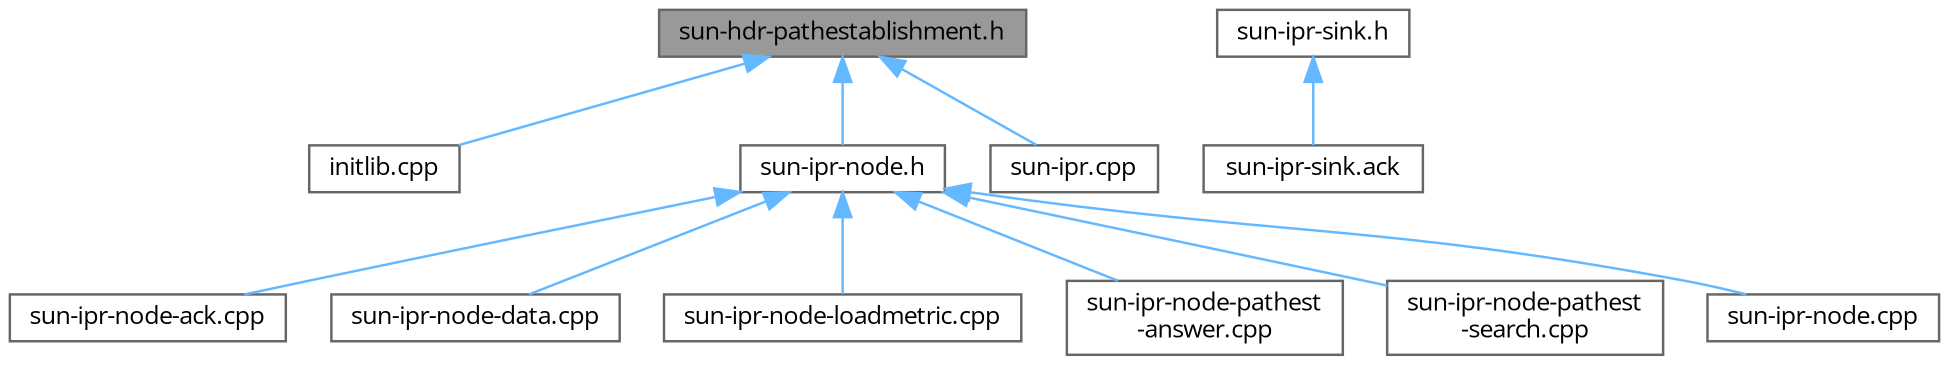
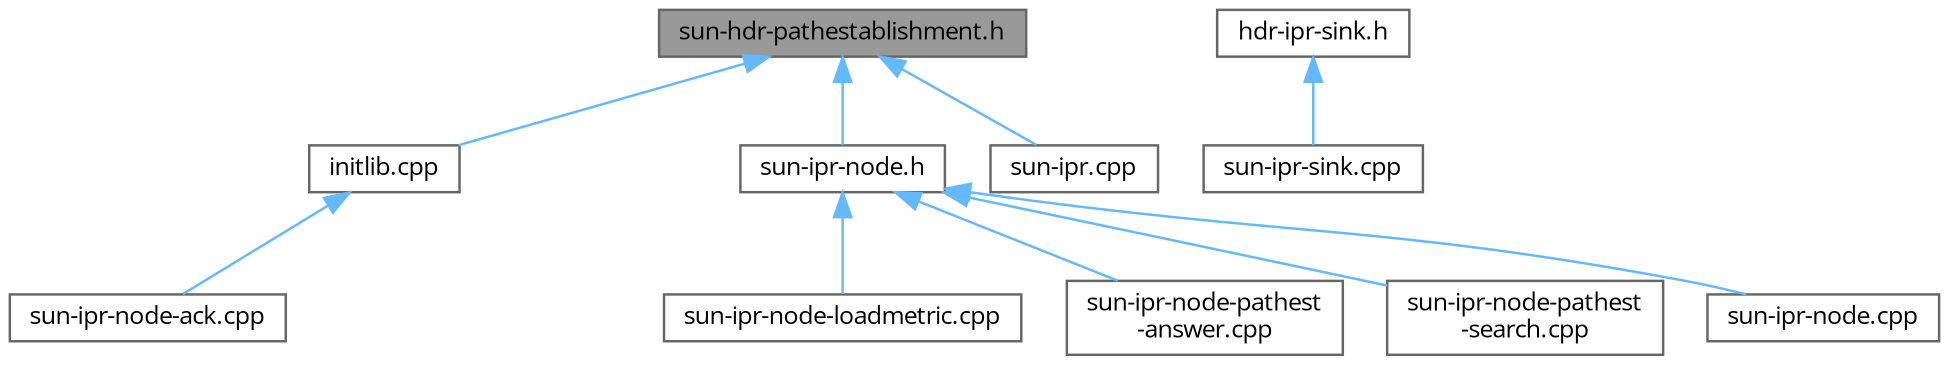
node "sun-ipr-sink.h": label "sun-ipr-sink.h" -> "hdr-ipr-sink.h"
node "sun-ipr-sink.ack": label "sun-ipr-sink.ack" -> "sun-ipr-sink.cpp"
edge "sun-ipr-node-ack.cpp" -> "sun-ipr-node.h": now "sun-ipr-node-ack.cpp" -> "initlib.cpp"
node "sun-ipr-node-data.cpp": removed
